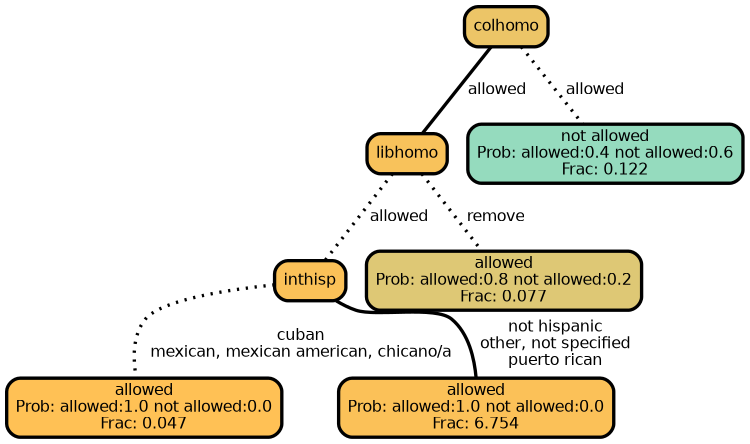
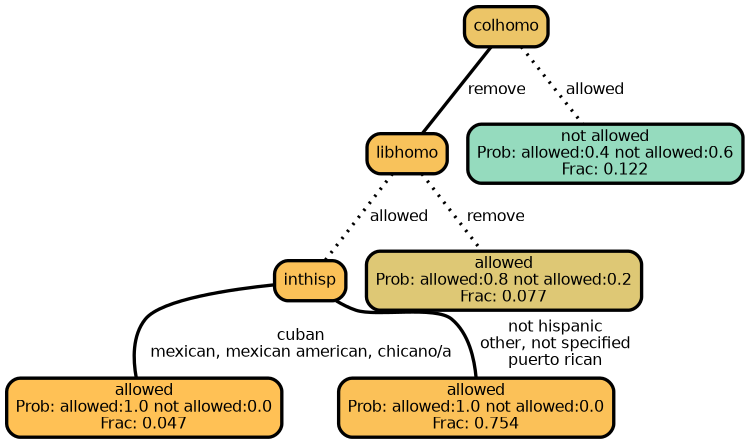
edge "colhomo" -- "libhomo": label " allowed" -> " remove"
edge "inthisp" -- "allowed Prob: allowed:1.0 not allowed:0.0 Frac: 0.047": style dotted -> solid
node "allowed Prob: allowed:1.0 not allowed:0.0 Frac: 6.754": label "allowed Prob: allowed:1.0 not allowed:0.0 Frac: 6.754" -> "allowed Prob: allowed:1.0 not allowed:0.0 Frac: 0.754"
